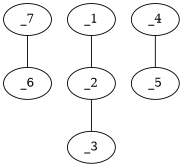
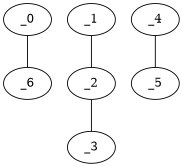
node "_7": label "_7" -> "_0"
